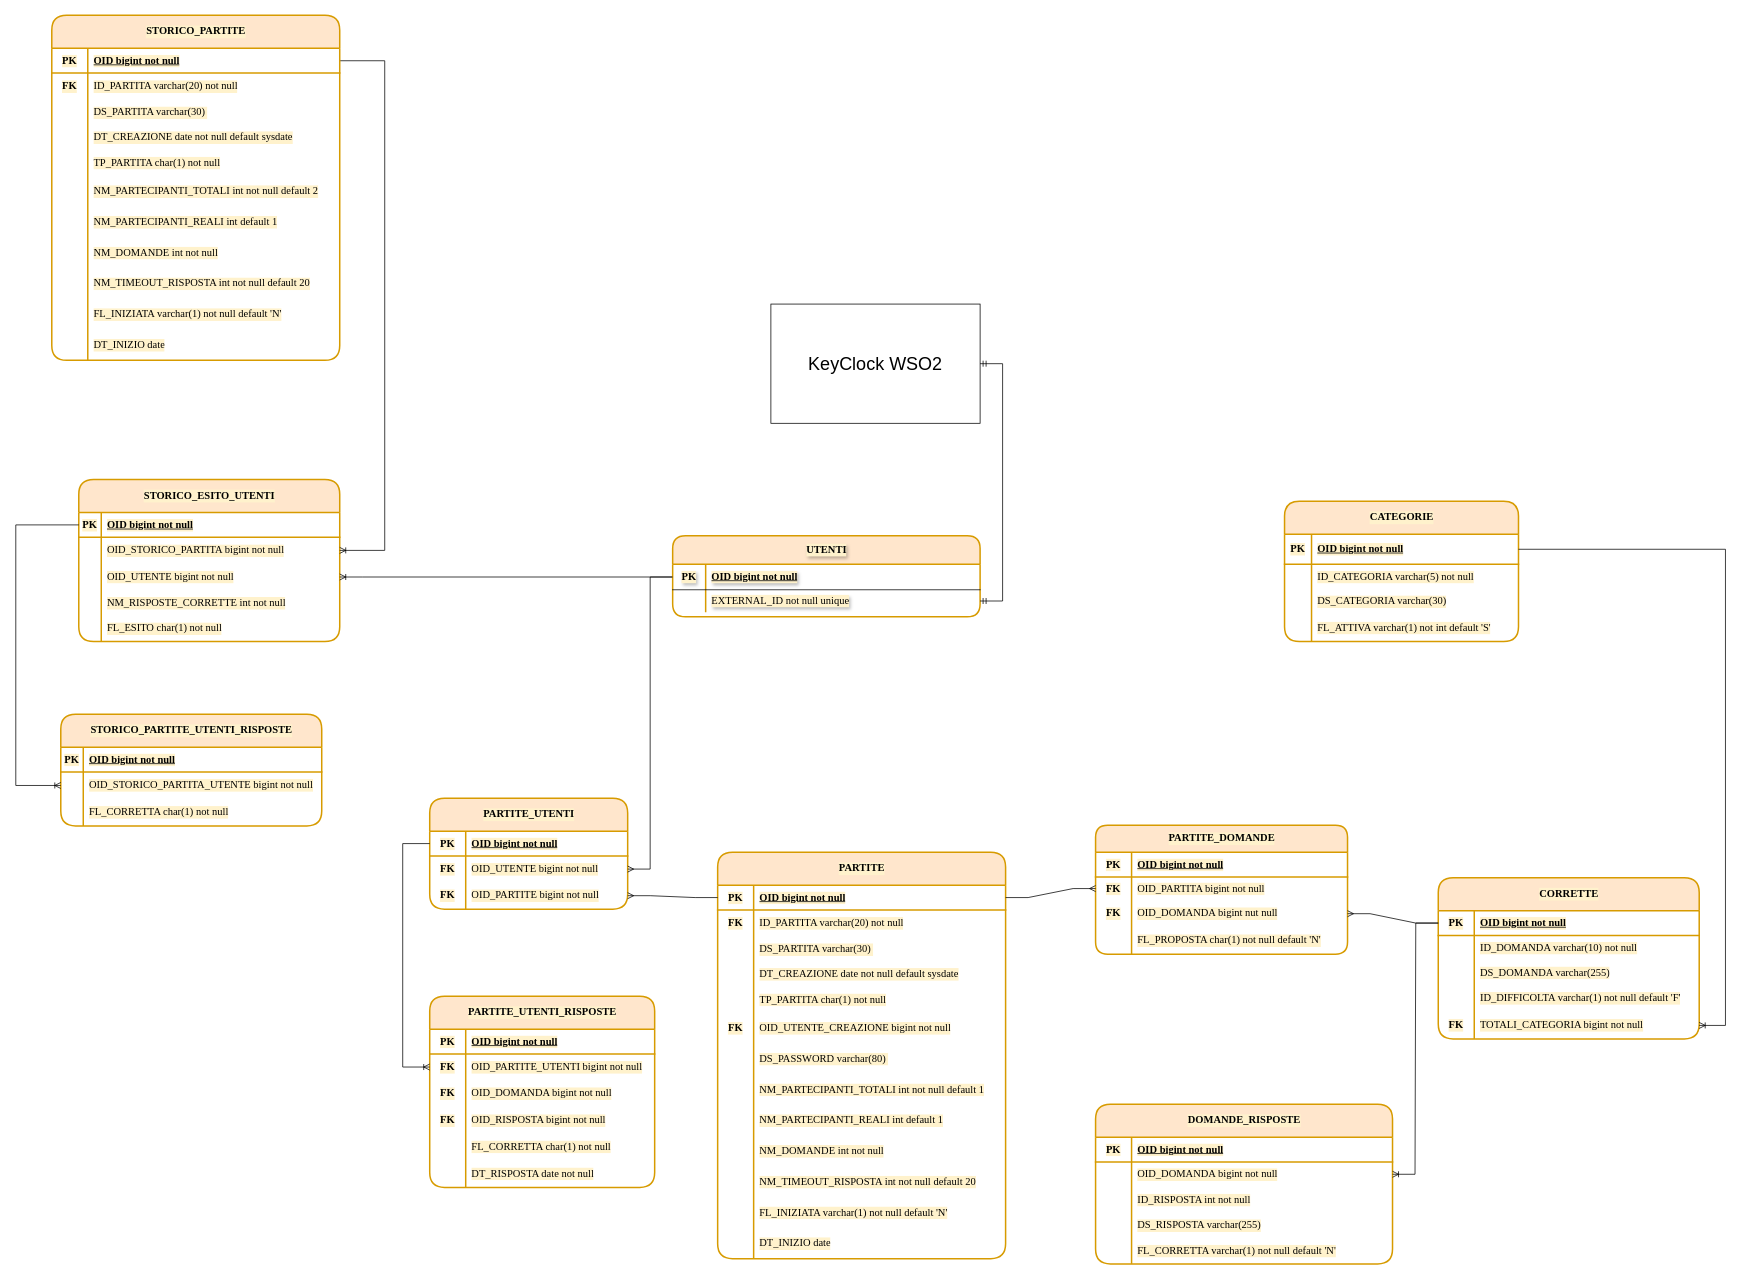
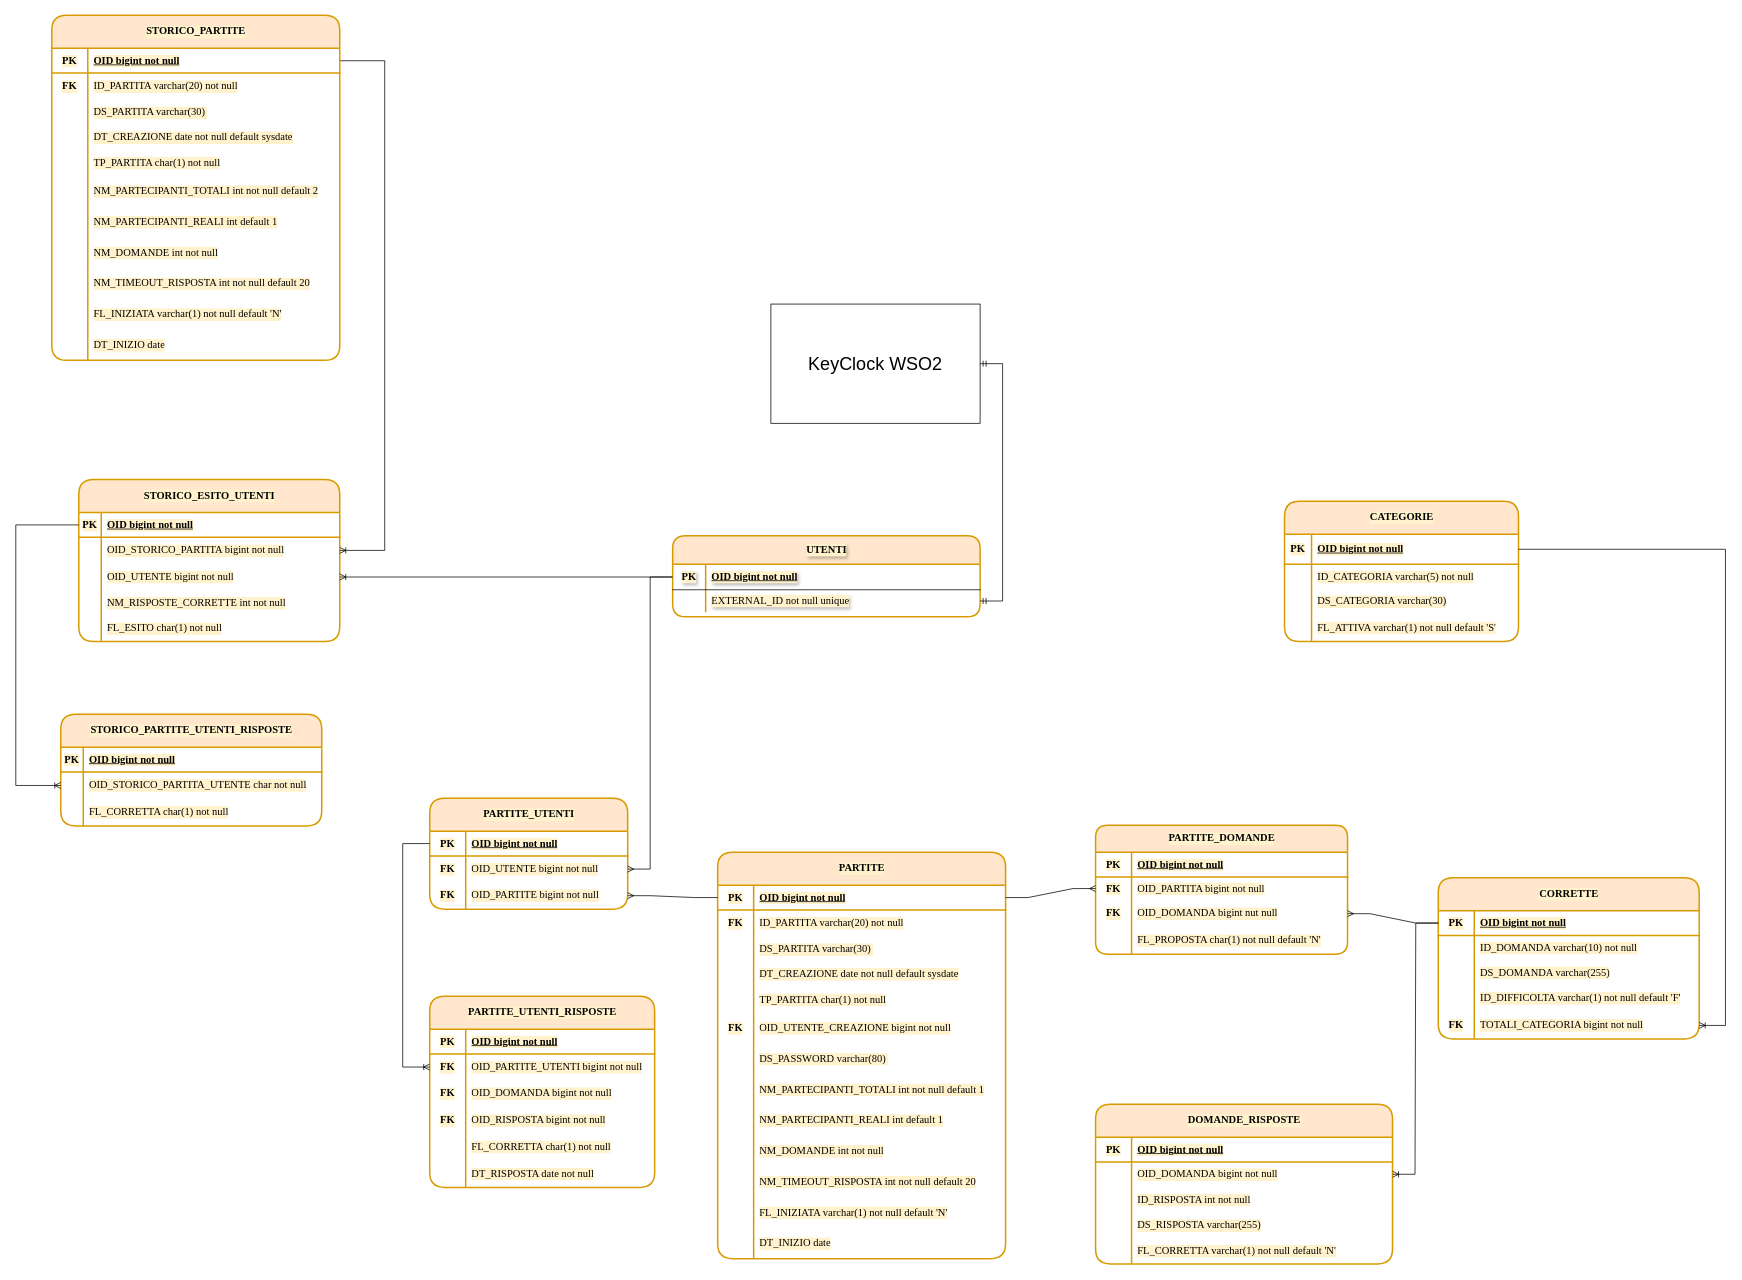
node "FL_ATTIVA varchar(1) not int default 'S'": label "FL_ATTIVA varchar(1) not int default 'S'" -> "FL_ATTIVA varchar(1) not null default 'S'"
node "OID_STORICO_PARTITA_UTENTE bigint not null": label "OID_STORICO_PARTITA_UTENTE bigint not null" -> "OID_STORICO_PARTITA_UTENTE char not null"
